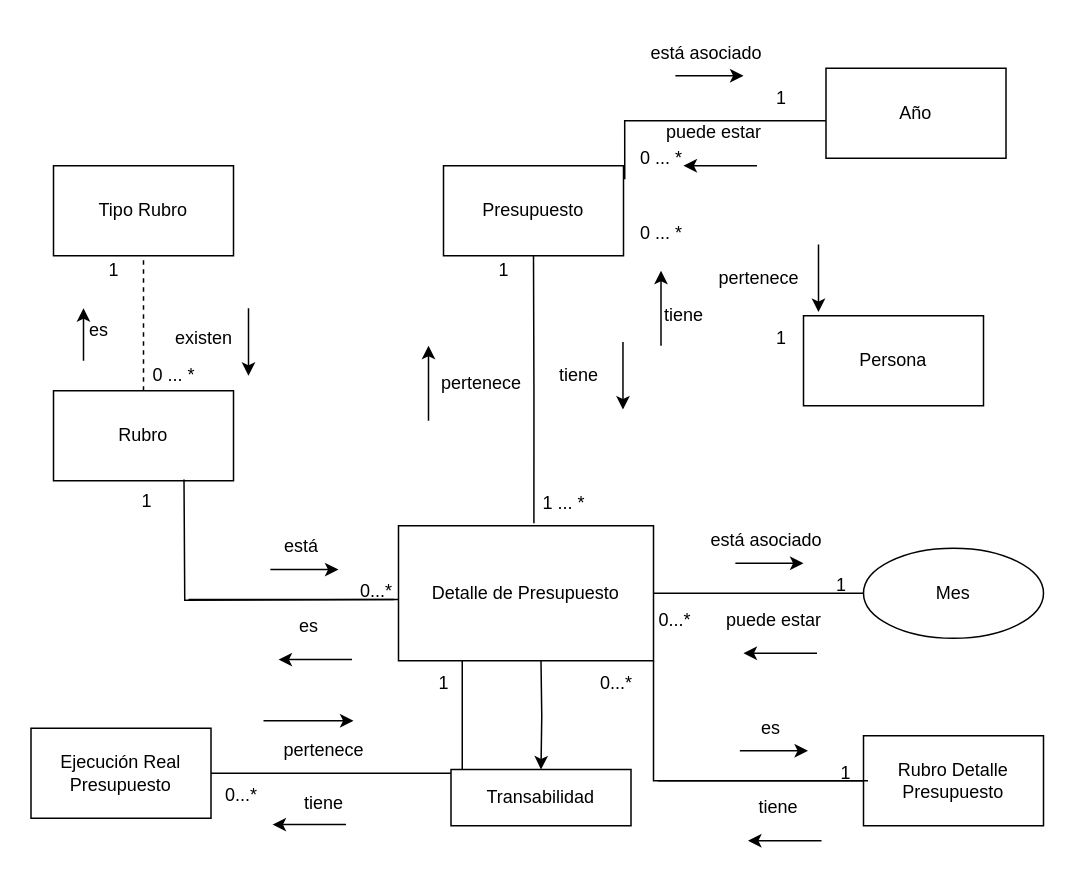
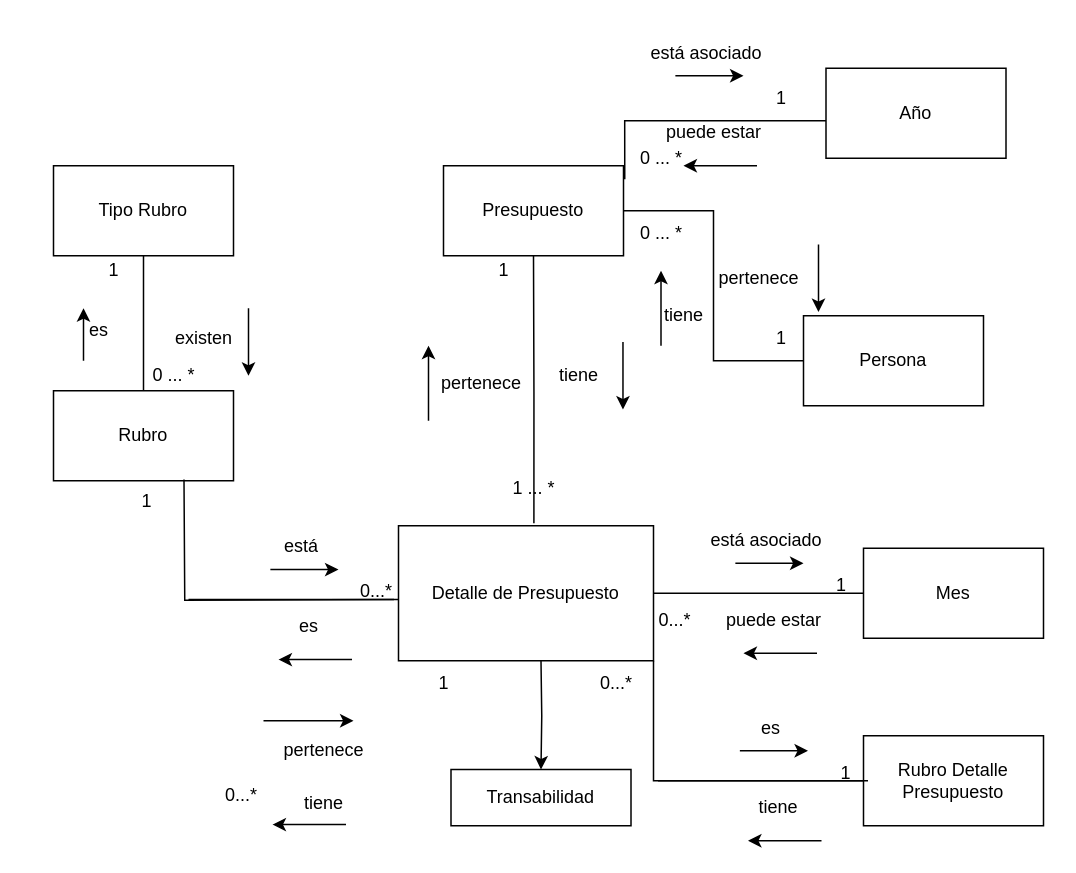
edge "Presupuesto" -- "Persona": added
edge "Tipo Rubro" -- "Rubro": style dashed -> solid
node "1 ... *": moved (563, 503) -> (533, 488)
node "Mes": shape ellipse -> rectangle
node "Ejecución Real Presupuesto": removed
edge "Detalle de Presupuesto" -- "Ejecución Real Presupuesto": removed
